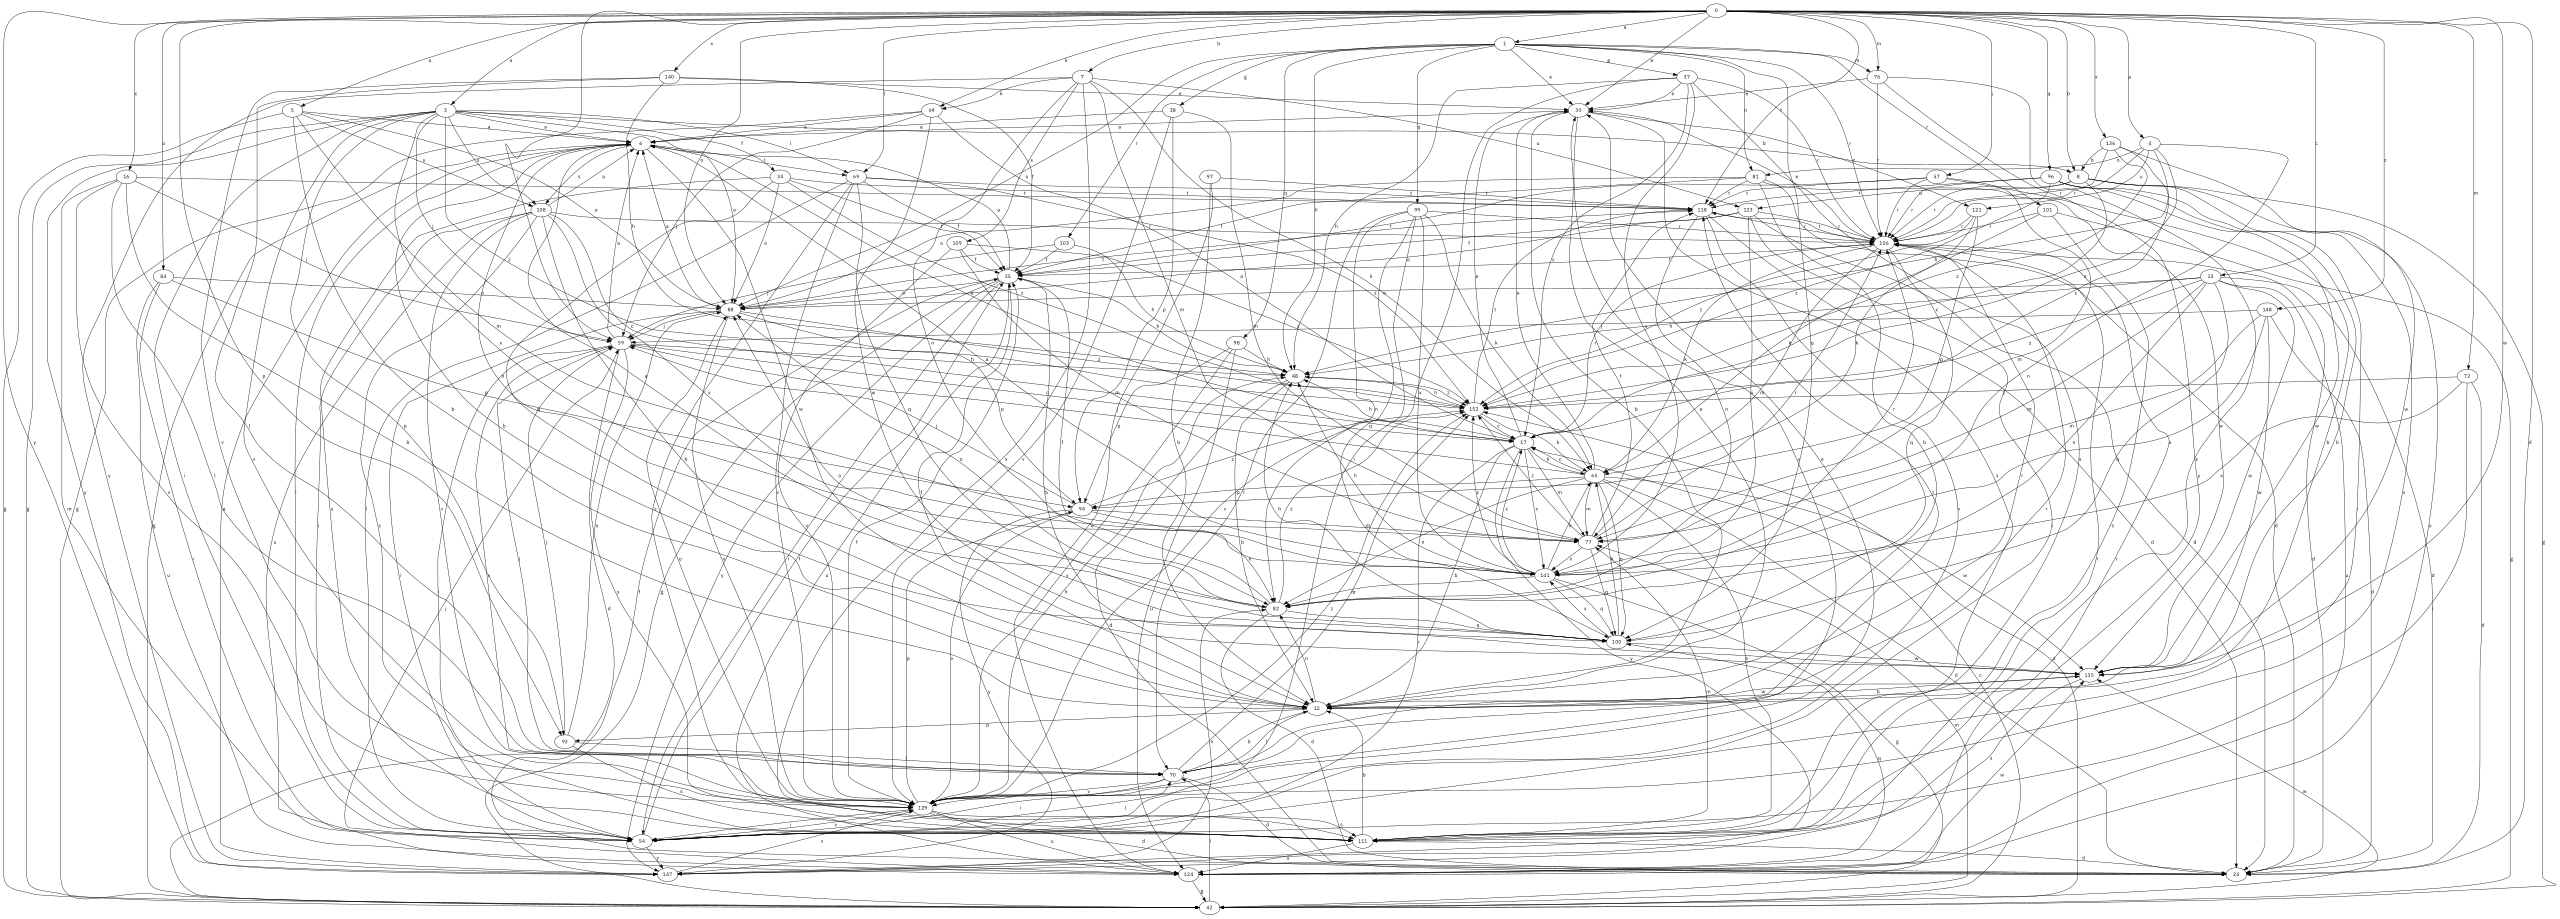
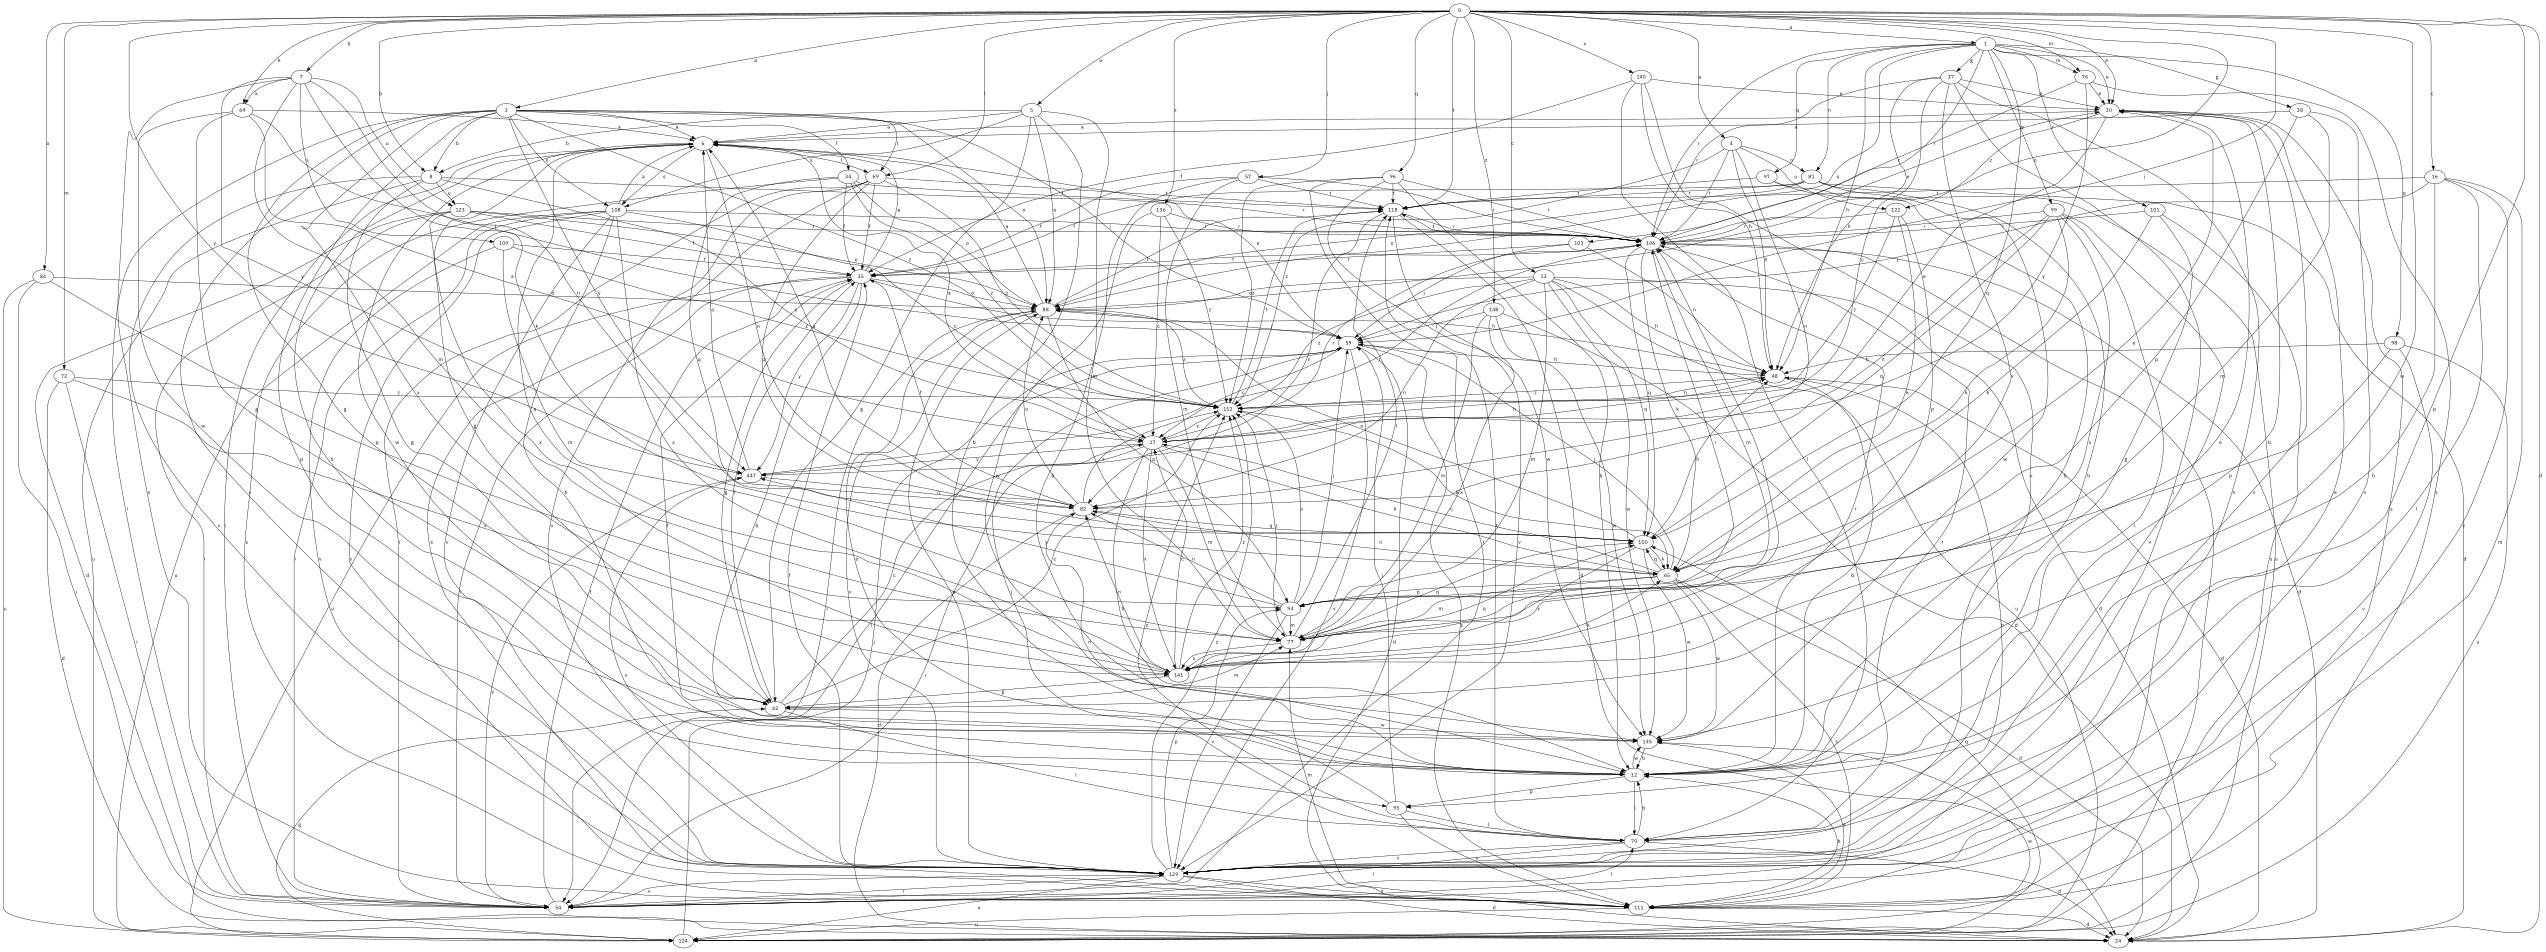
edge "1" -> "97": added, label "q"
edge "136" -> "8": now "5" -> "8"
edge "17" -> "30": reversed
edge "141" -> "48": removed, label "h"
node "147": label "147" -> "447"
